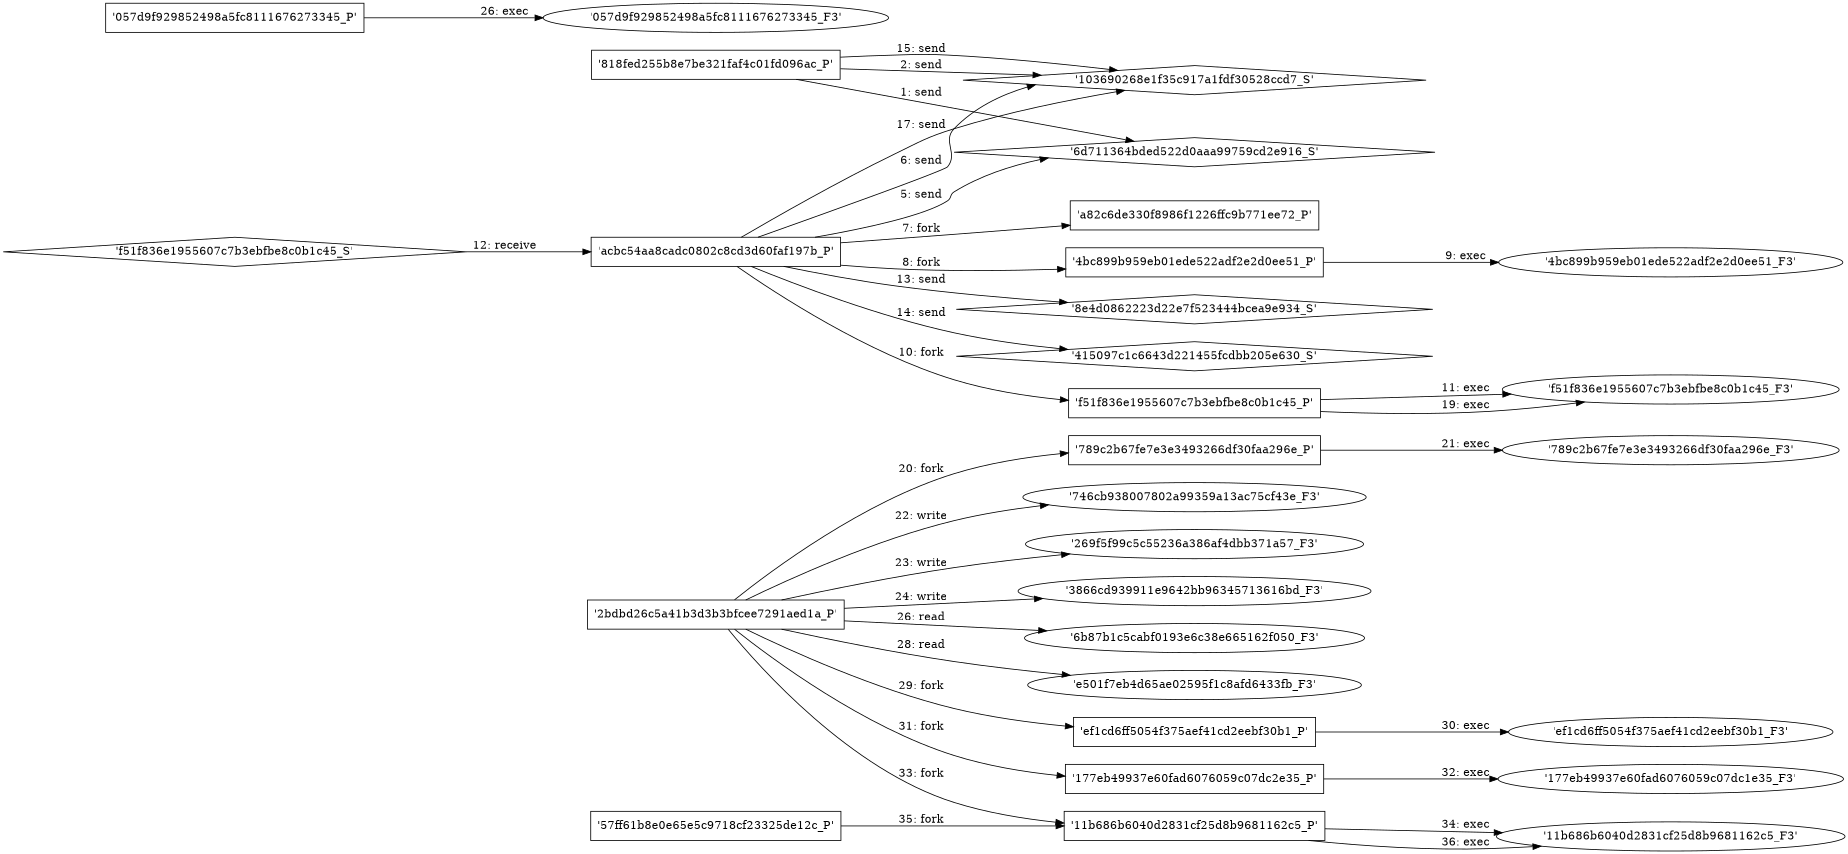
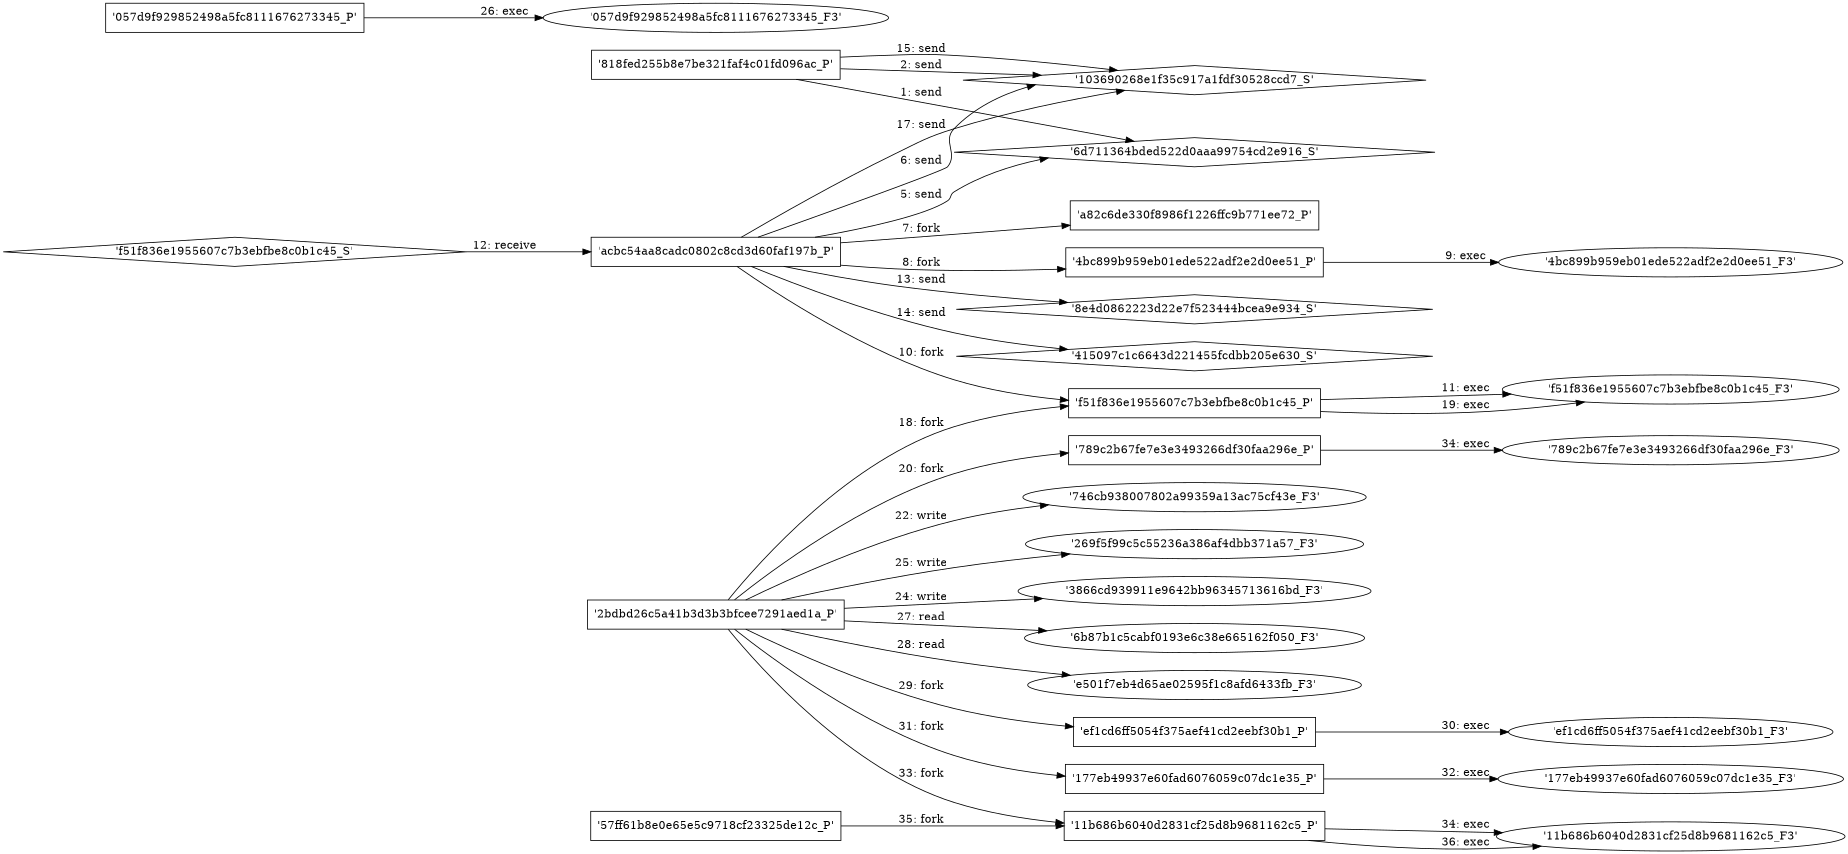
node "'6d711364bded522d0aaa99759cd2e916_S'": label "'6d711364bded522d0aaa99759cd2e916_S'" -> "'6d711364bded522d0aaa99754cd2e916_S'"
edge "'789c2b67fe7e3e3493266df30faa296e_P'" -> "'789c2b67fe7e3e3493266df30faa296e_F3'": label "21: exec" -> "34: exec"
edge "'2bdbd26c5a41b3d3b3bfcee7291aed1a_P'" -> "'f51f836e1955607c7b3ebfbe8c0b1c45_P'": added, label "18: fork"
edge "'2bdbd26c5a41b3d3b3bfcee7291aed1a_P'" -> "'269f5f99c5c55236a386af4dbb371a57_F3'": label "23: write" -> "25: write"
edge "'2bdbd26c5a41b3d3b3bfcee7291aed1a_P'" -> "'6b87b1c5cabf0193e6c38e665162f050_F3'": label "26: read" -> "27: read"
node "'177eb49937e60fad6076059c07dc2e35_P'": label "'177eb49937e60fad6076059c07dc2e35_P'" -> "'177eb49937e60fad6076059c07dc1e35_P'"
